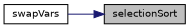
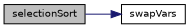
edge "swapVars" -> "selectionSort": reversed
